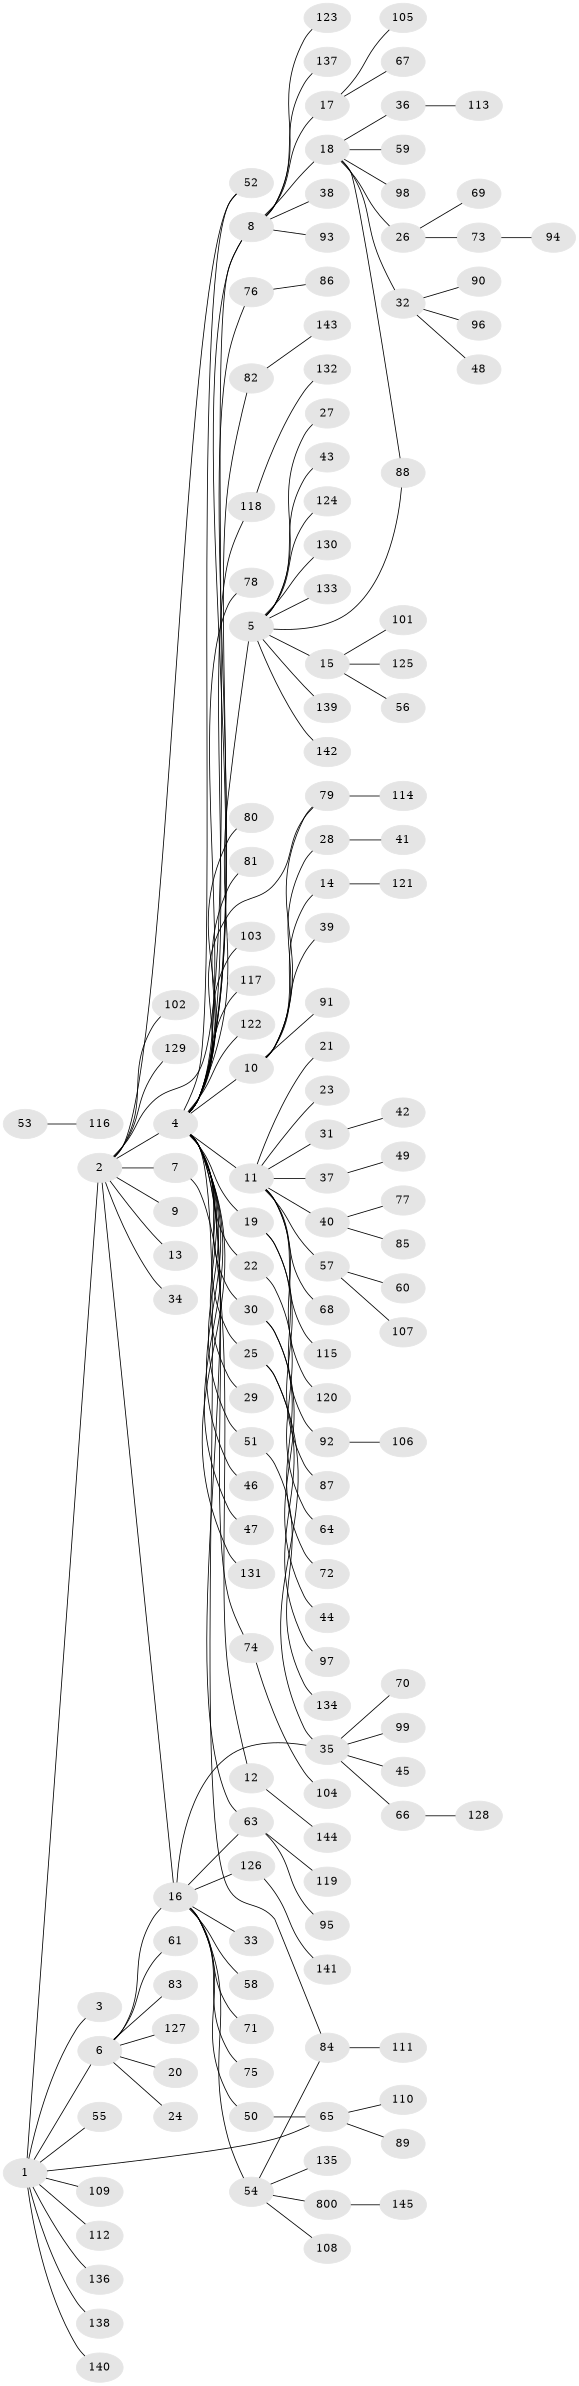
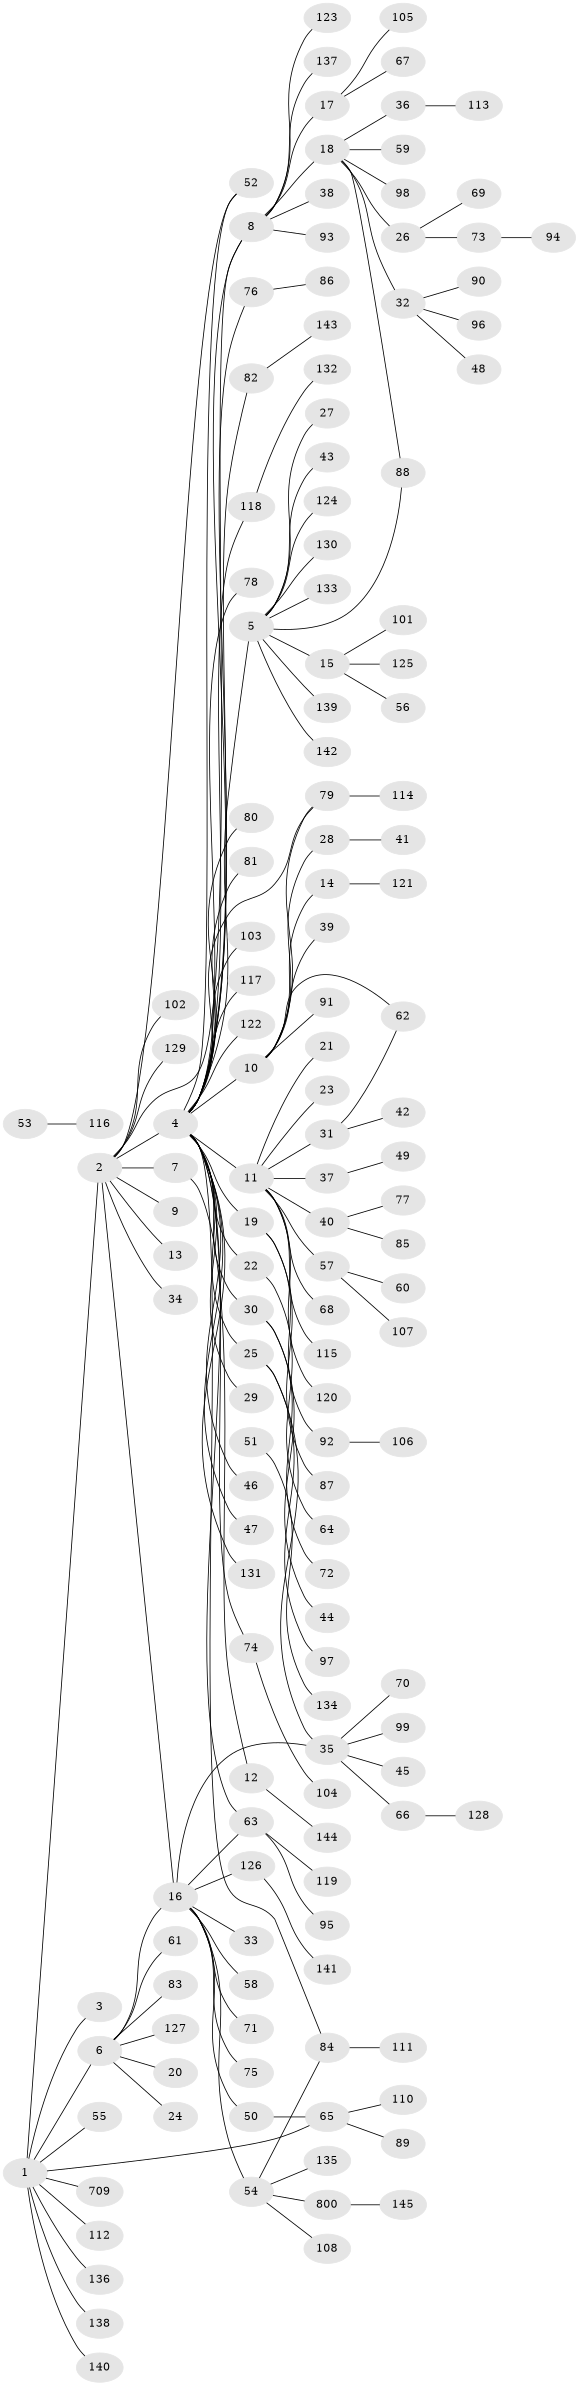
node "62": added
edge "4" -- "51": removed
node "109": label "109" -> "709"
